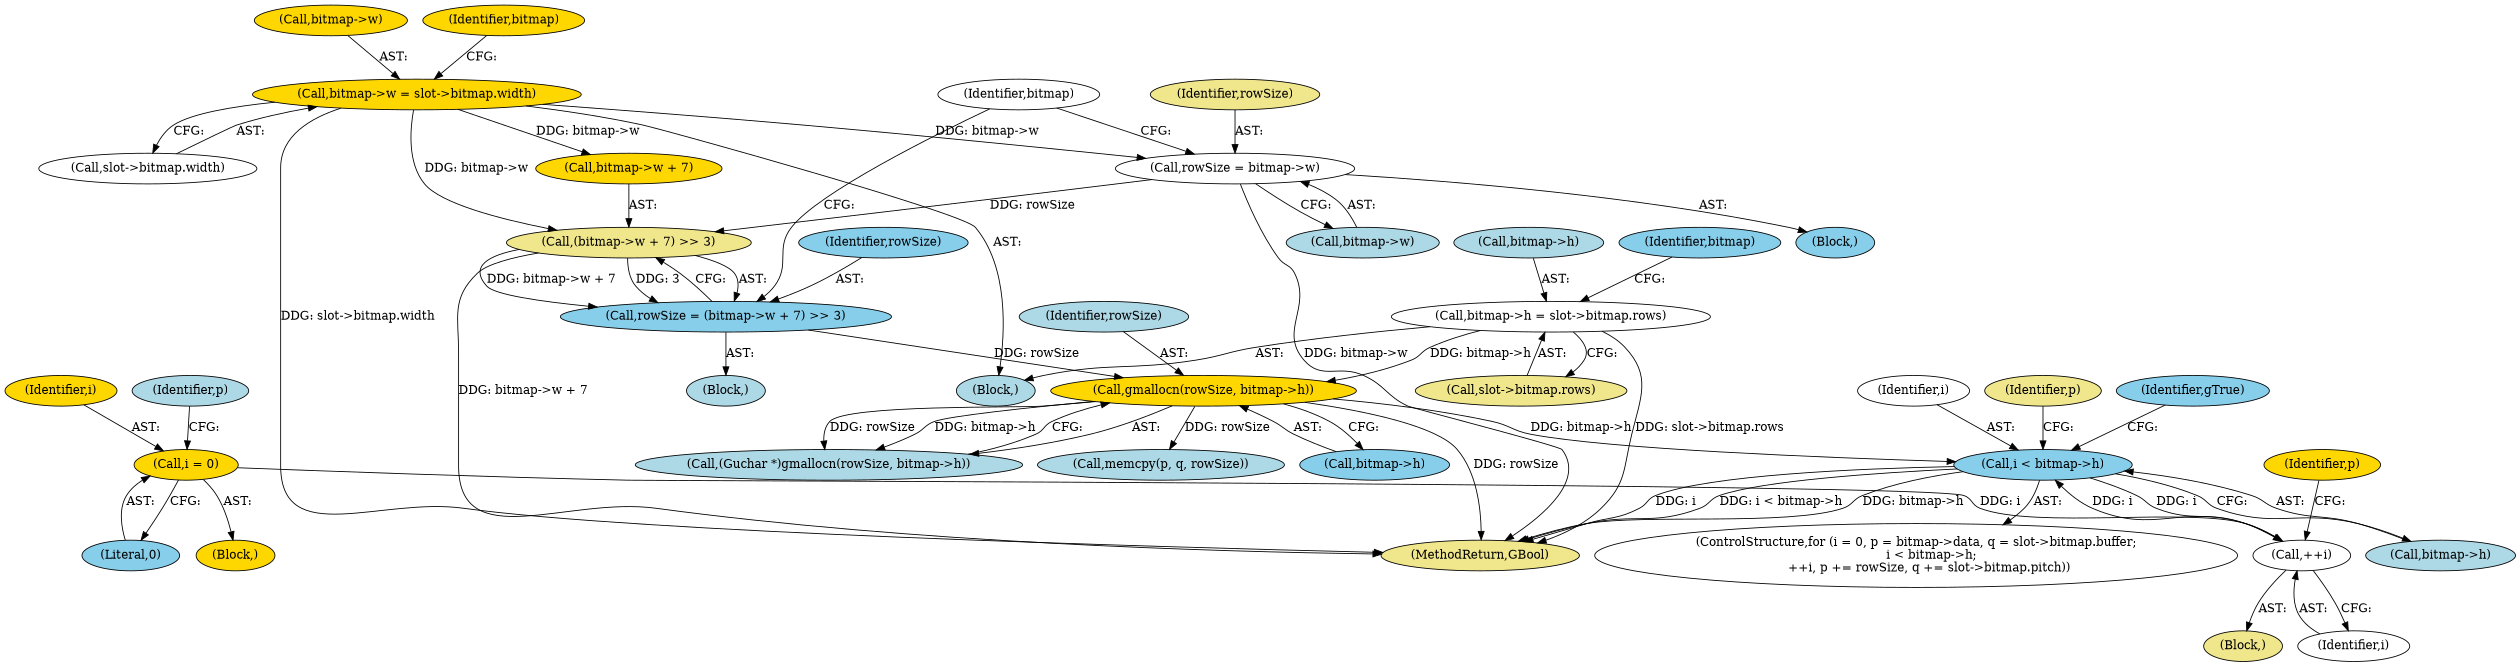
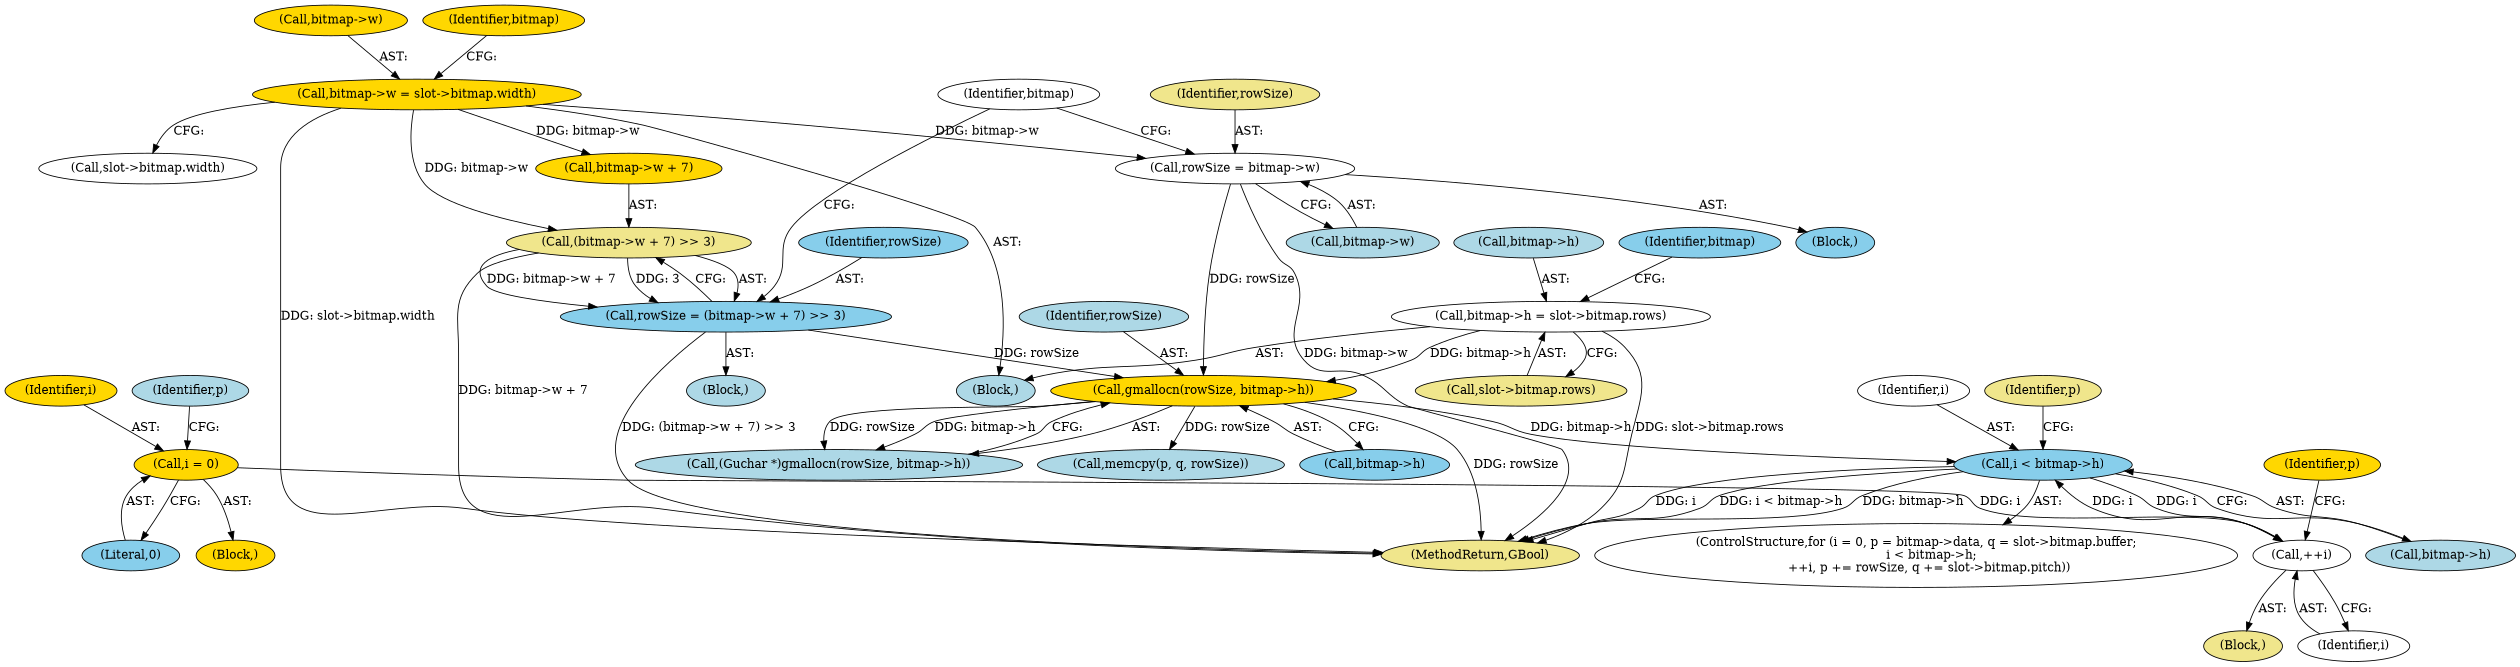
edge "(Call,slot->bitmap.width)" -> "(Call,bitmap->w = slot->bitmap.width)": removed, label "AST:"
edge "(Call,rowSize = bitmap->w)" -> "(Call,(bitmap->w + 7) >> 3)": now "(Call,rowSize = bitmap->w)" -> "(Call,gmallocn(rowSize, bitmap->h))"
node "(Identifier,gTrue)": removed
edge "(Call,rowSize = (bitmap->w + 7) >> 3)" -> "(MethodReturn,GBool)": added, label "DDG: (bitmap->w + 7) >> 3"
